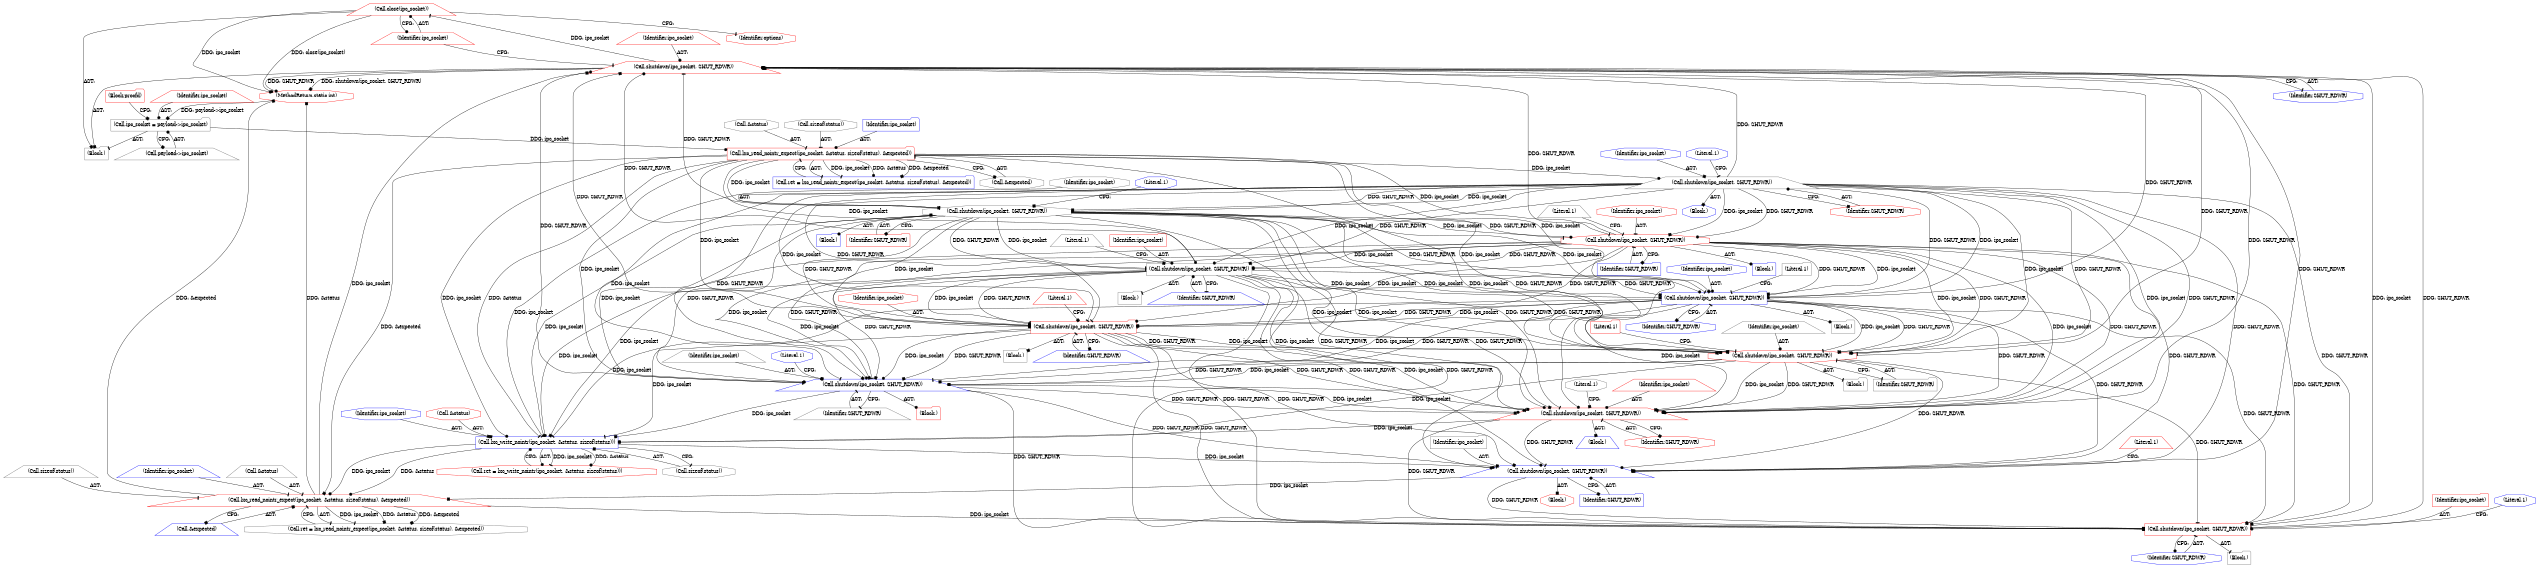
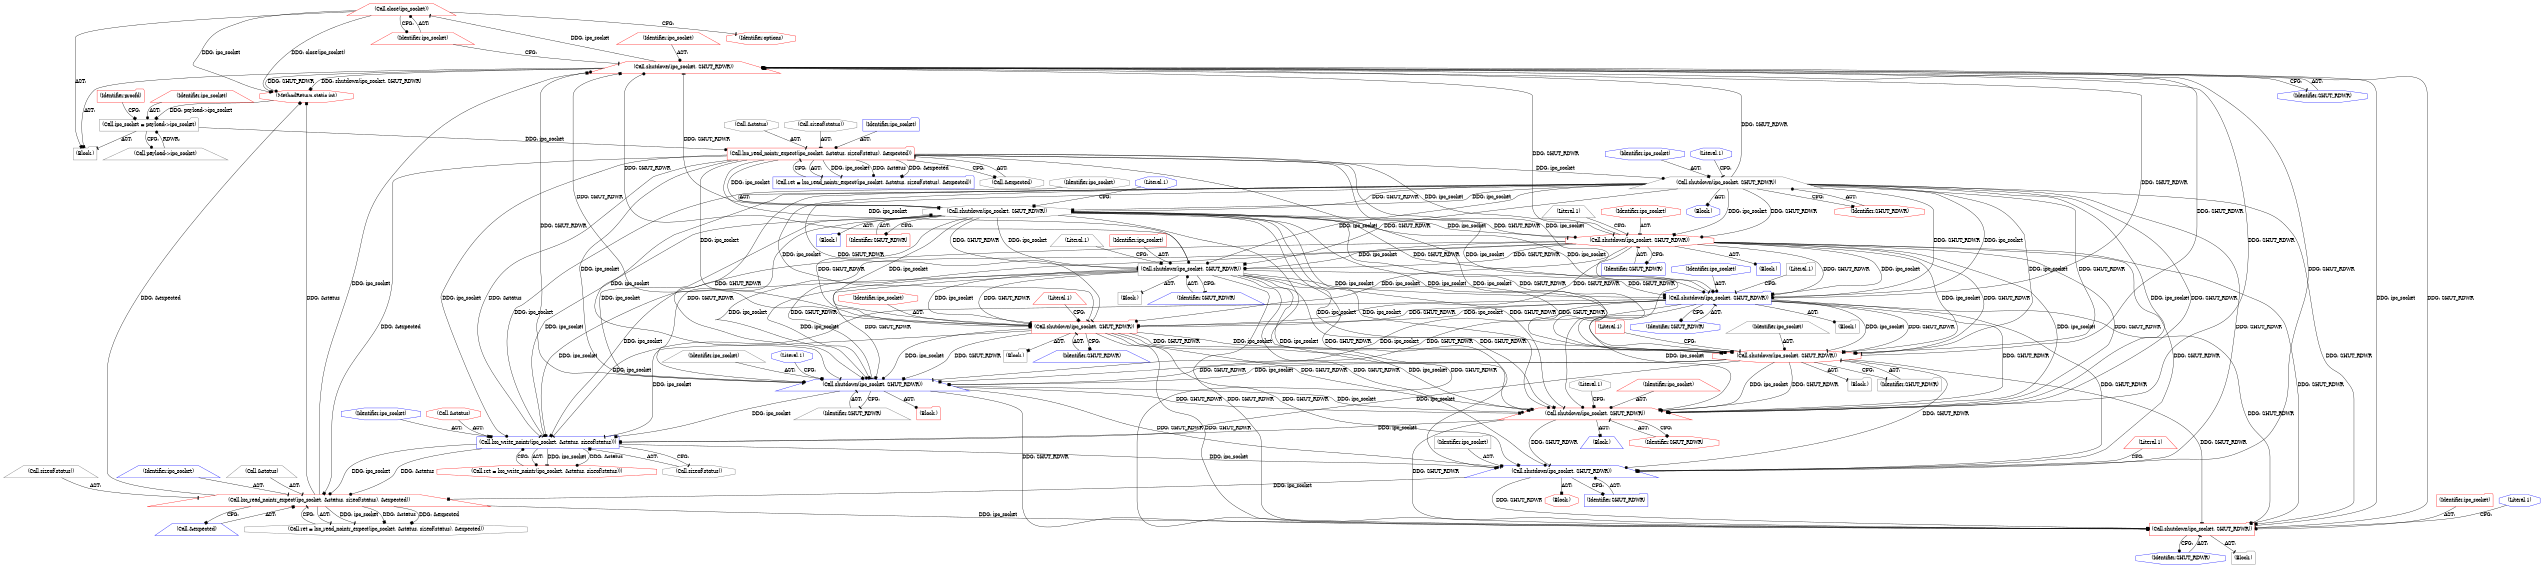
node "(Block,procfd)": label "(Block,procfd)" -> "(Identifier,procfd)"
edge "(Call,ipc_socket = payload->ipc_socket)" -> "(Call,payload->ipc_socket)": arrowhead box -> dot
edge "(Call,payload->ipc_socket)" -> "(Call,ipc_socket = payload->ipc_socket)": label "AST: " -> "RDWR: "
